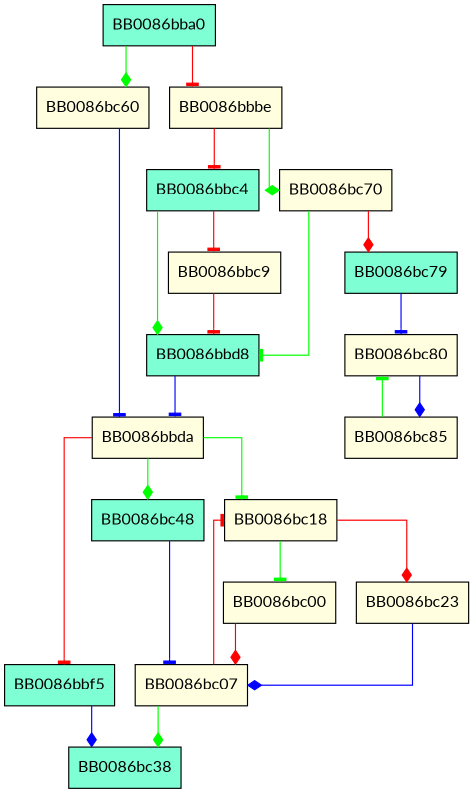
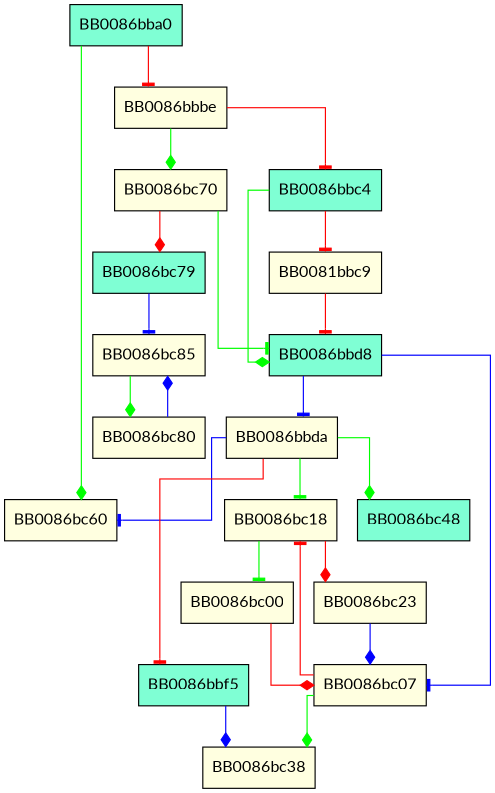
edge "BB0086bc60" -> "BB0086bbda": reversed
node "BB0086bbc9": label "BB0086bbc9" -> "BB0081bbc9"
edge "BB0086bc79" -> "BB0086bc80": now "BB0086bc79" -> "BB0086bc85"
edge "BB0086bc85" -> "BB0086bc80": arrowhead tee -> diamond
edge "BB0086bc48" -> "BB0086bc07": now "BB0086bbd8" -> "BB0086bc07"
node "BB0086bc38": fillcolor aquamarine -> lightyellow
